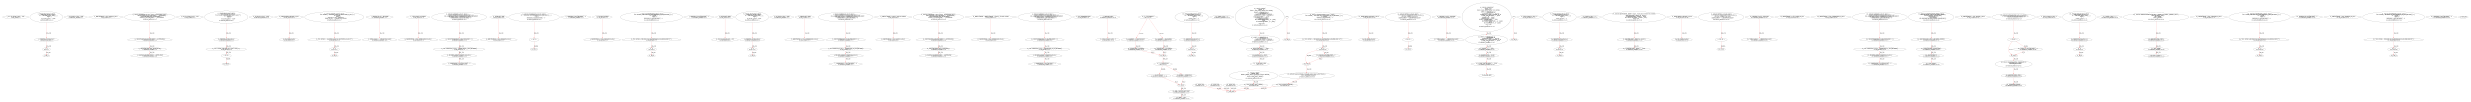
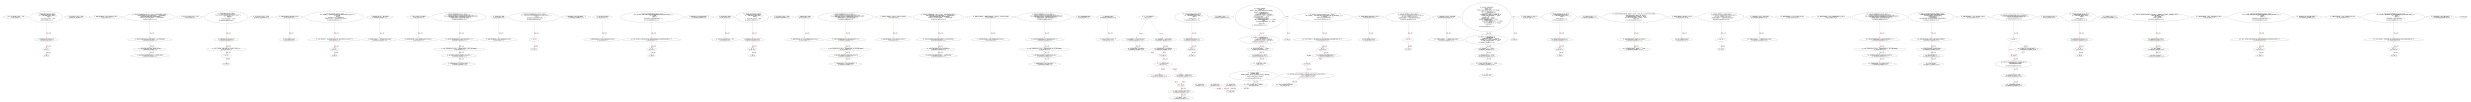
edge "206_ return balances[accountAddr]; 1132-return-207-207" -> "0_ exit_node": removed, label "return_exit"
